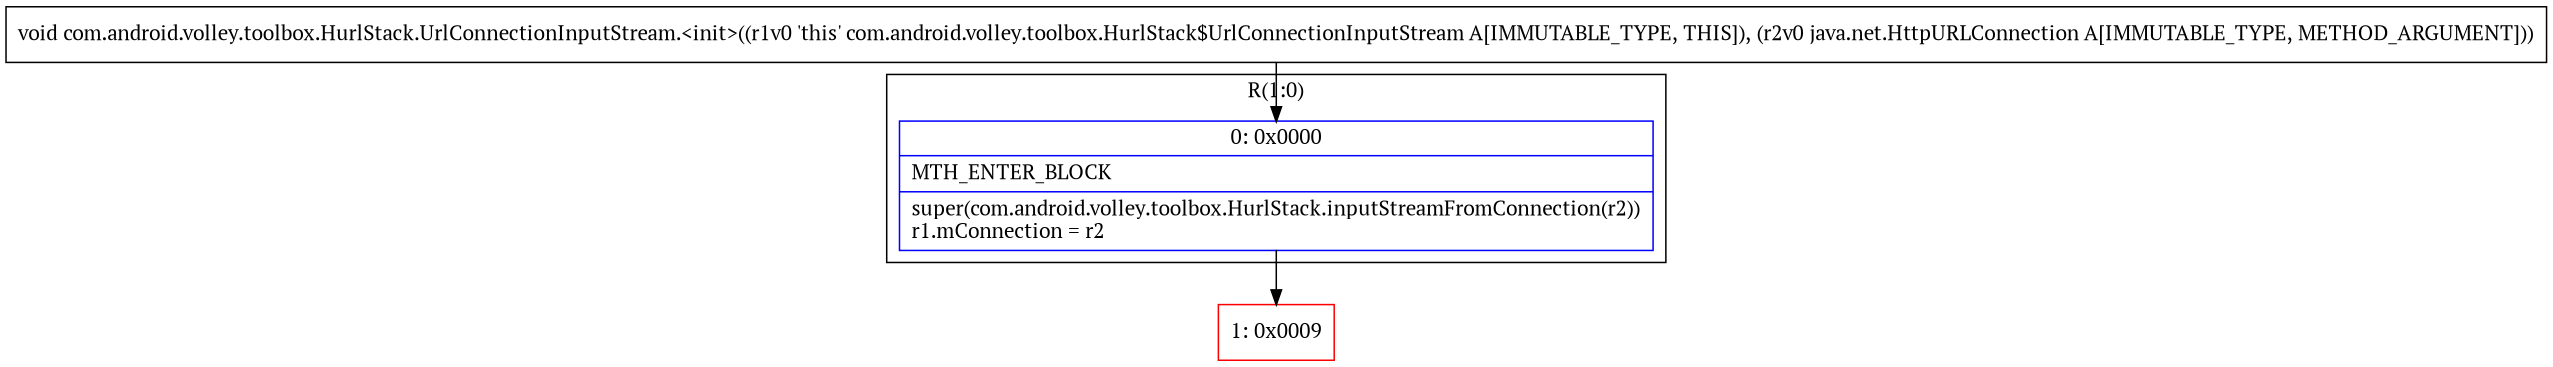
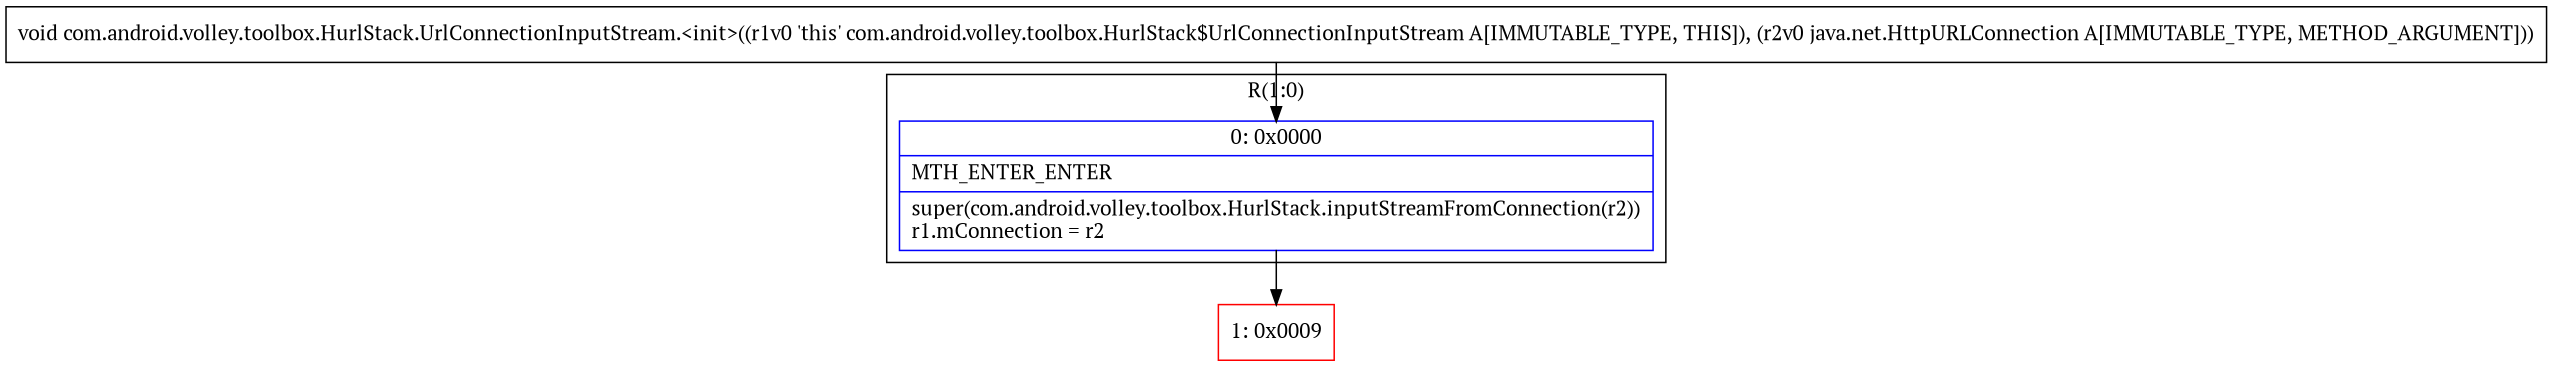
node "0: 0x0000": text "MTH_ENTER_BLOCK" -> "MTH_ENTER_ENTER"
